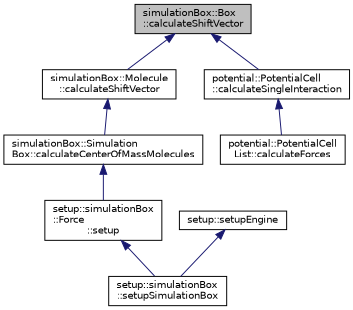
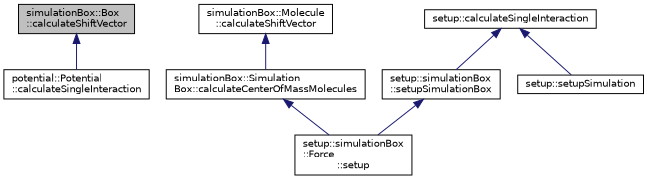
edge "simulationBox::Molecule ::calculateShiftVector" -> "simulationBox::Box ::calculateShiftVector": removed
node "potential::PotentialCell ::calculateSingleInteraction": label "potential::PotentialCell ::calculateSingleInteraction" -> "potential::Potential ::calculateSingleInteraction"
node "setup::setupSimulation": added
node "potential::PotentialCell List::calculateForces": removed
node "setup::setupEngine": label "setup::setupEngine" -> "setup::calculateSingleInteraction"
edge "setup::simulationBox ::setupSimulationBox" -> "setup::simulationBox ::Force ::setup": reversed
